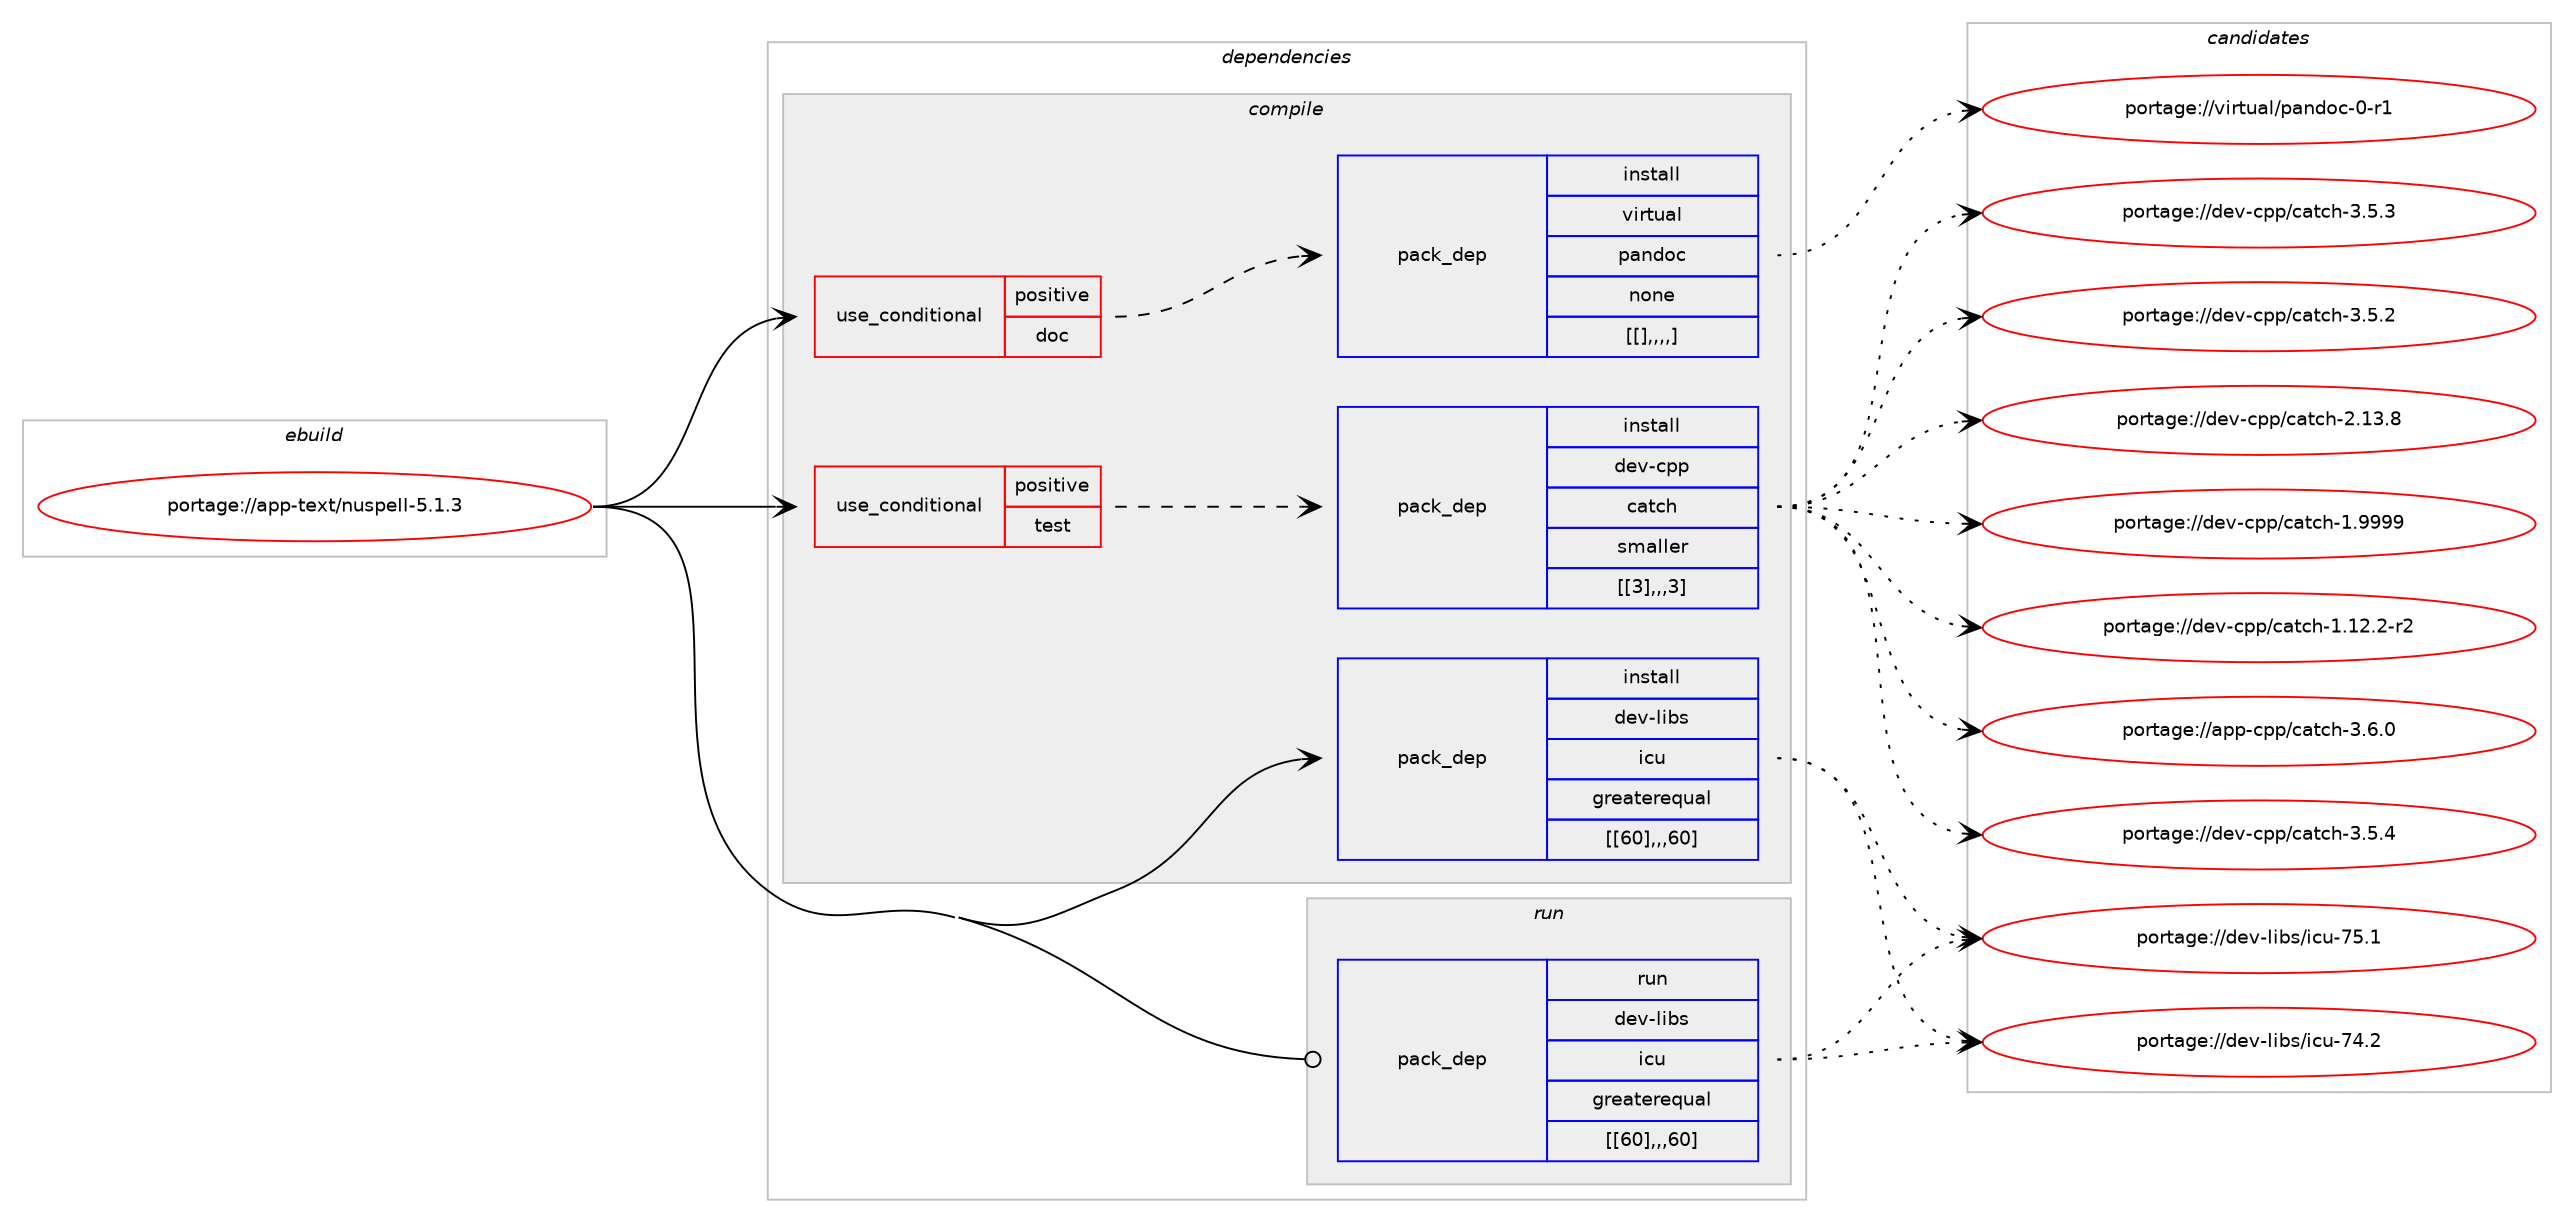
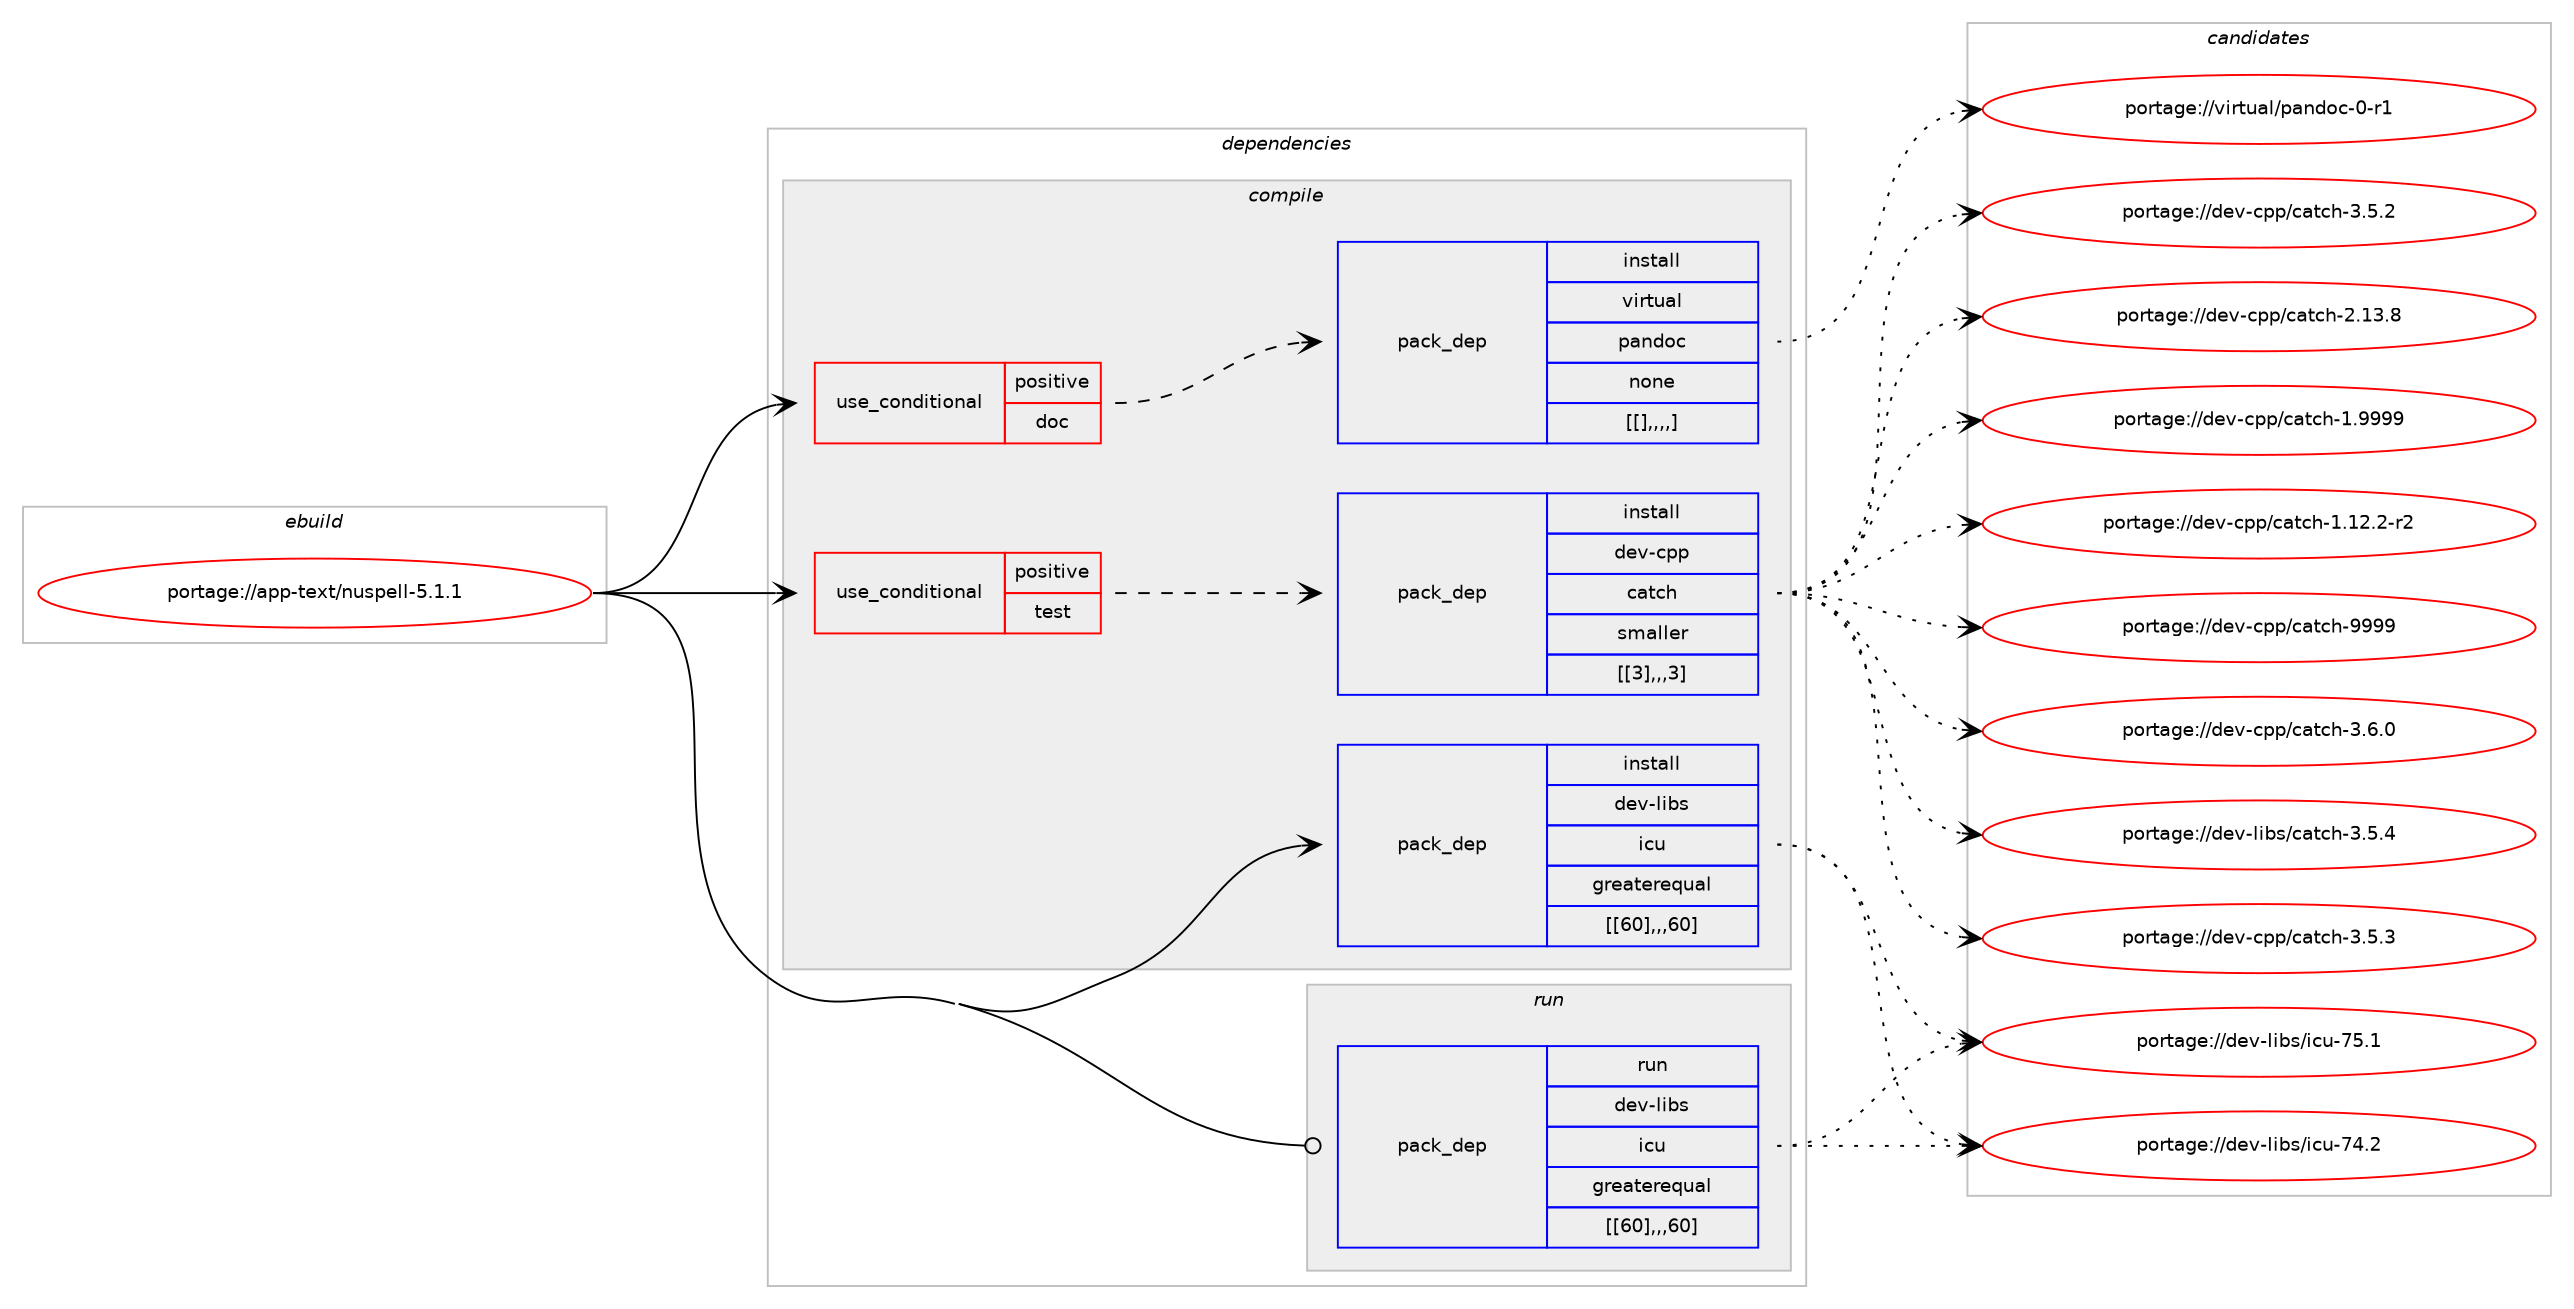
node "portage://app-text/nuspell-5.1.3": label "portage://app-text/nuspell-5.1.3" -> "portage://app-text/nuspell-5.1.1"
node "portage://dev-cpp/catch-9999": added
node "portage://app-cpp/catch-3.6.0": label "portage://app-cpp/catch-3.6.0" -> "portage://dev-cpp/catch-3.6.0"
node "portage://dev-cpp/catch-3.5.4": label "portage://dev-cpp/catch-3.5.4" -> "portage://dev-libs/catch-3.5.4"
